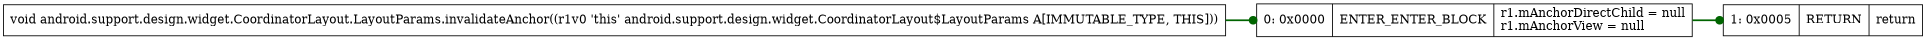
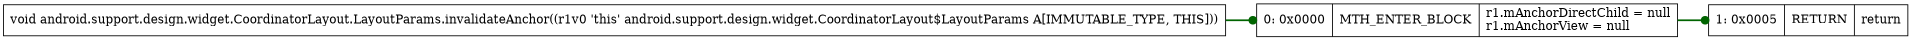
node "0: 0x0000": text "ENTER_ENTER_BLOCK" -> "MTH_ENTER_BLOCK"
